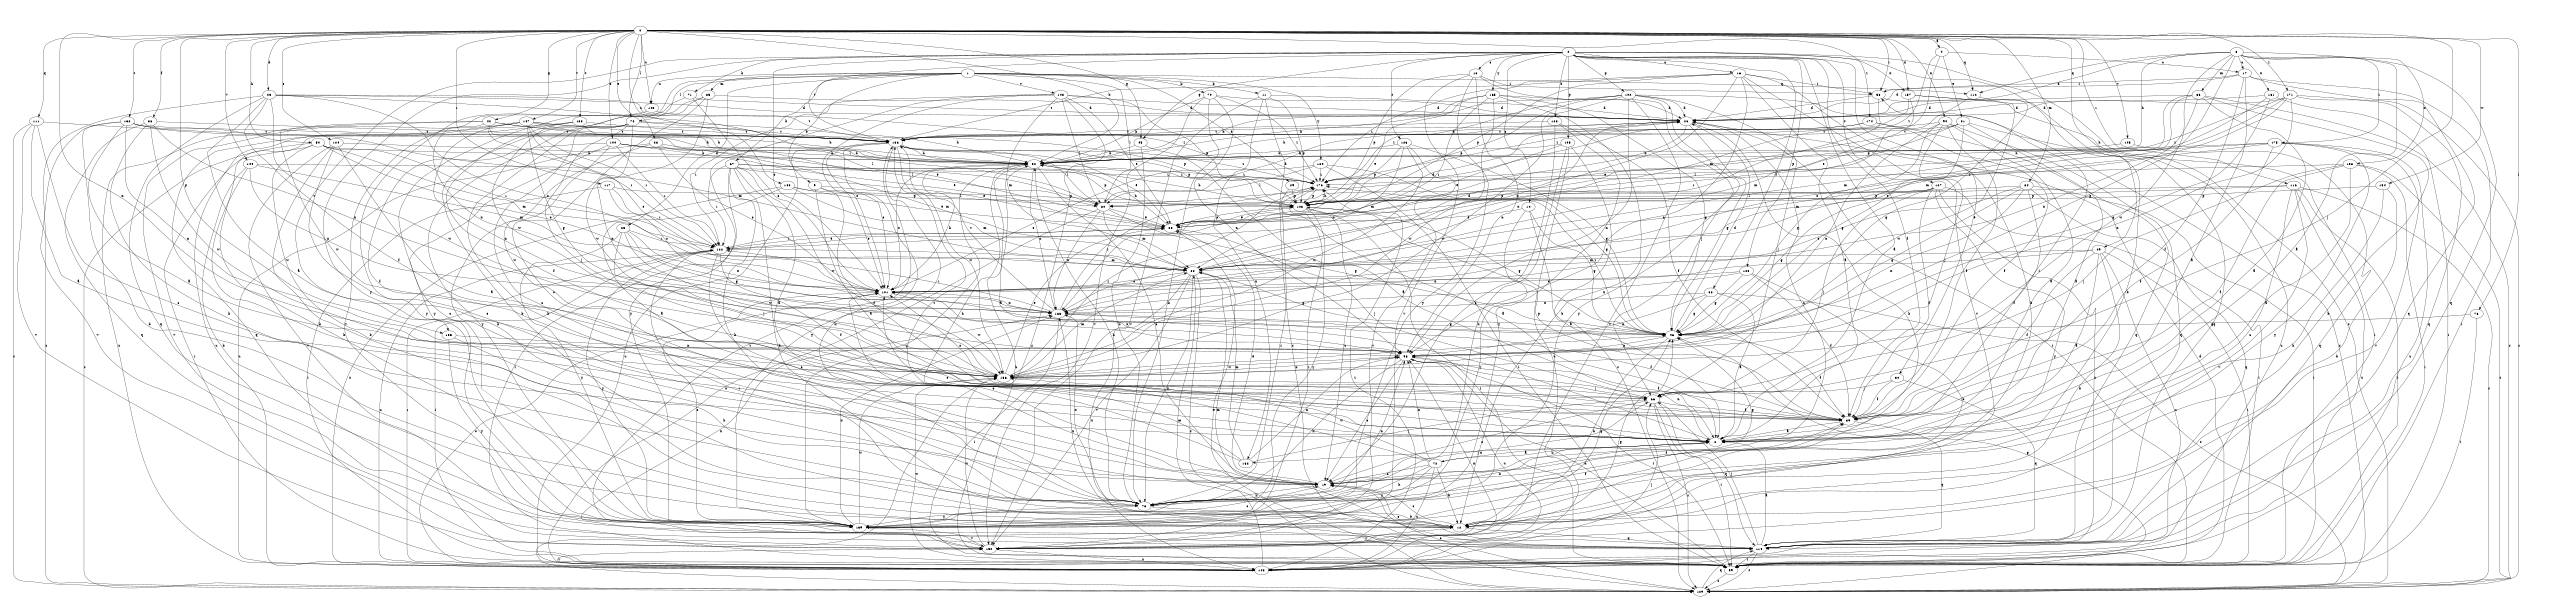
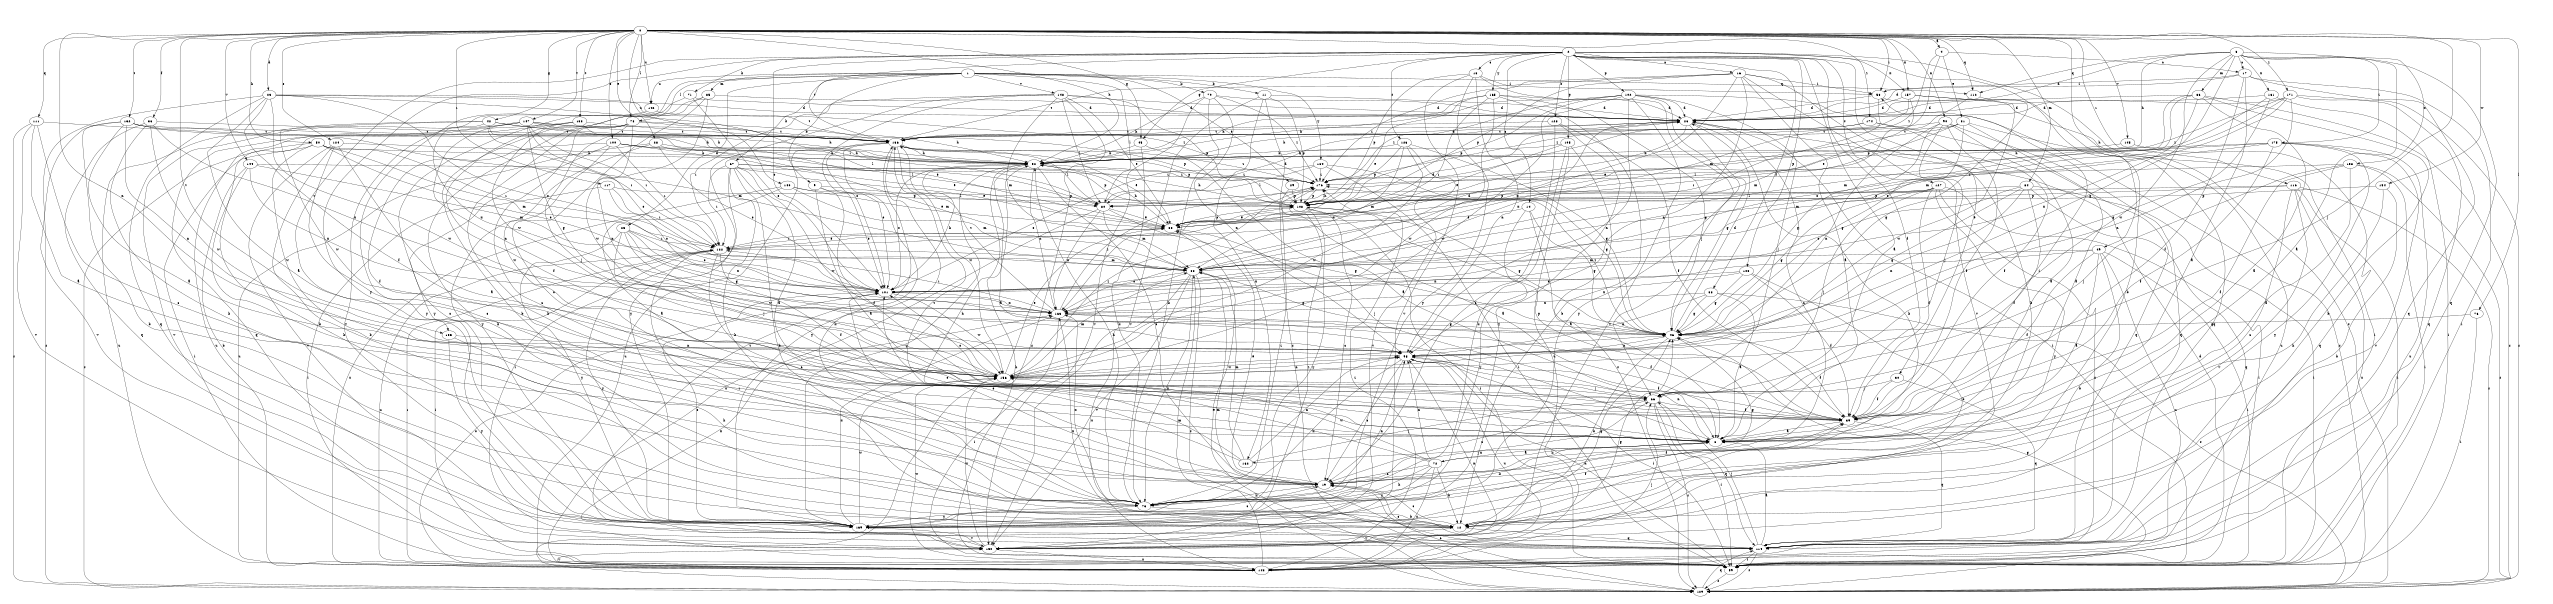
edge "157" -> "26": added, label "d"
edge "0" -> "135": label "p" -> "t"
edge "95" -> "101": now "25" -> "101"
